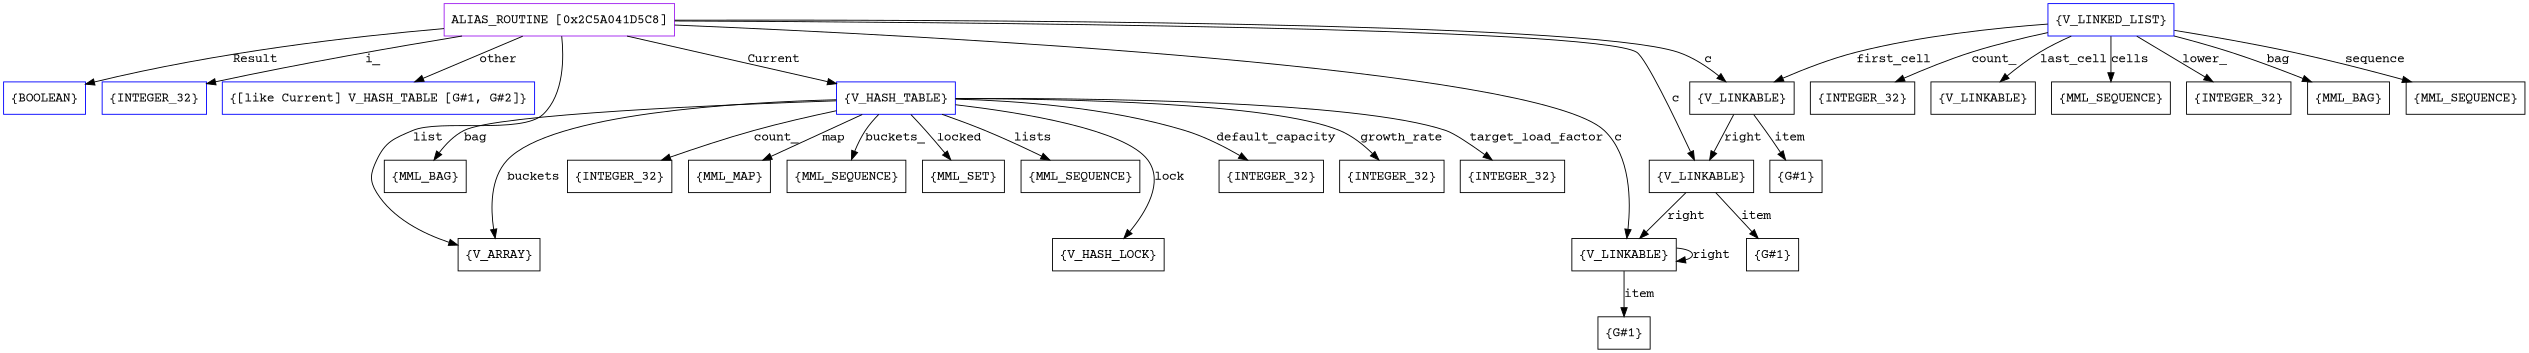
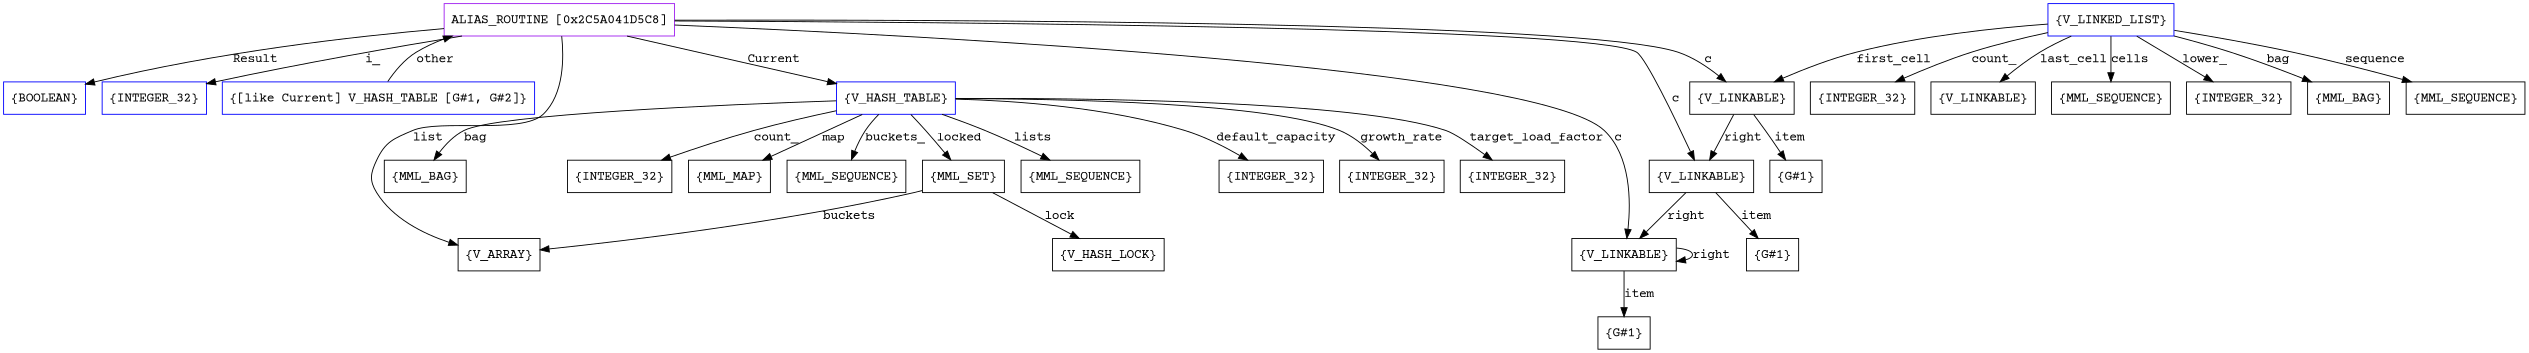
edge "ALIAS_ROUTINE [0x2C5A041D5C8]" -> "{[like Current] V_HASH_TABLE [G#1, G#2]}": reversed
edge "{V_HASH_TABLE}" -> "{V_ARRAY}": now "{MML_SET}" -> "{V_ARRAY}"
edge "{V_HASH_TABLE}" -> "{V_HASH_LOCK}": now "{MML_SET}" -> "{V_HASH_LOCK}"
